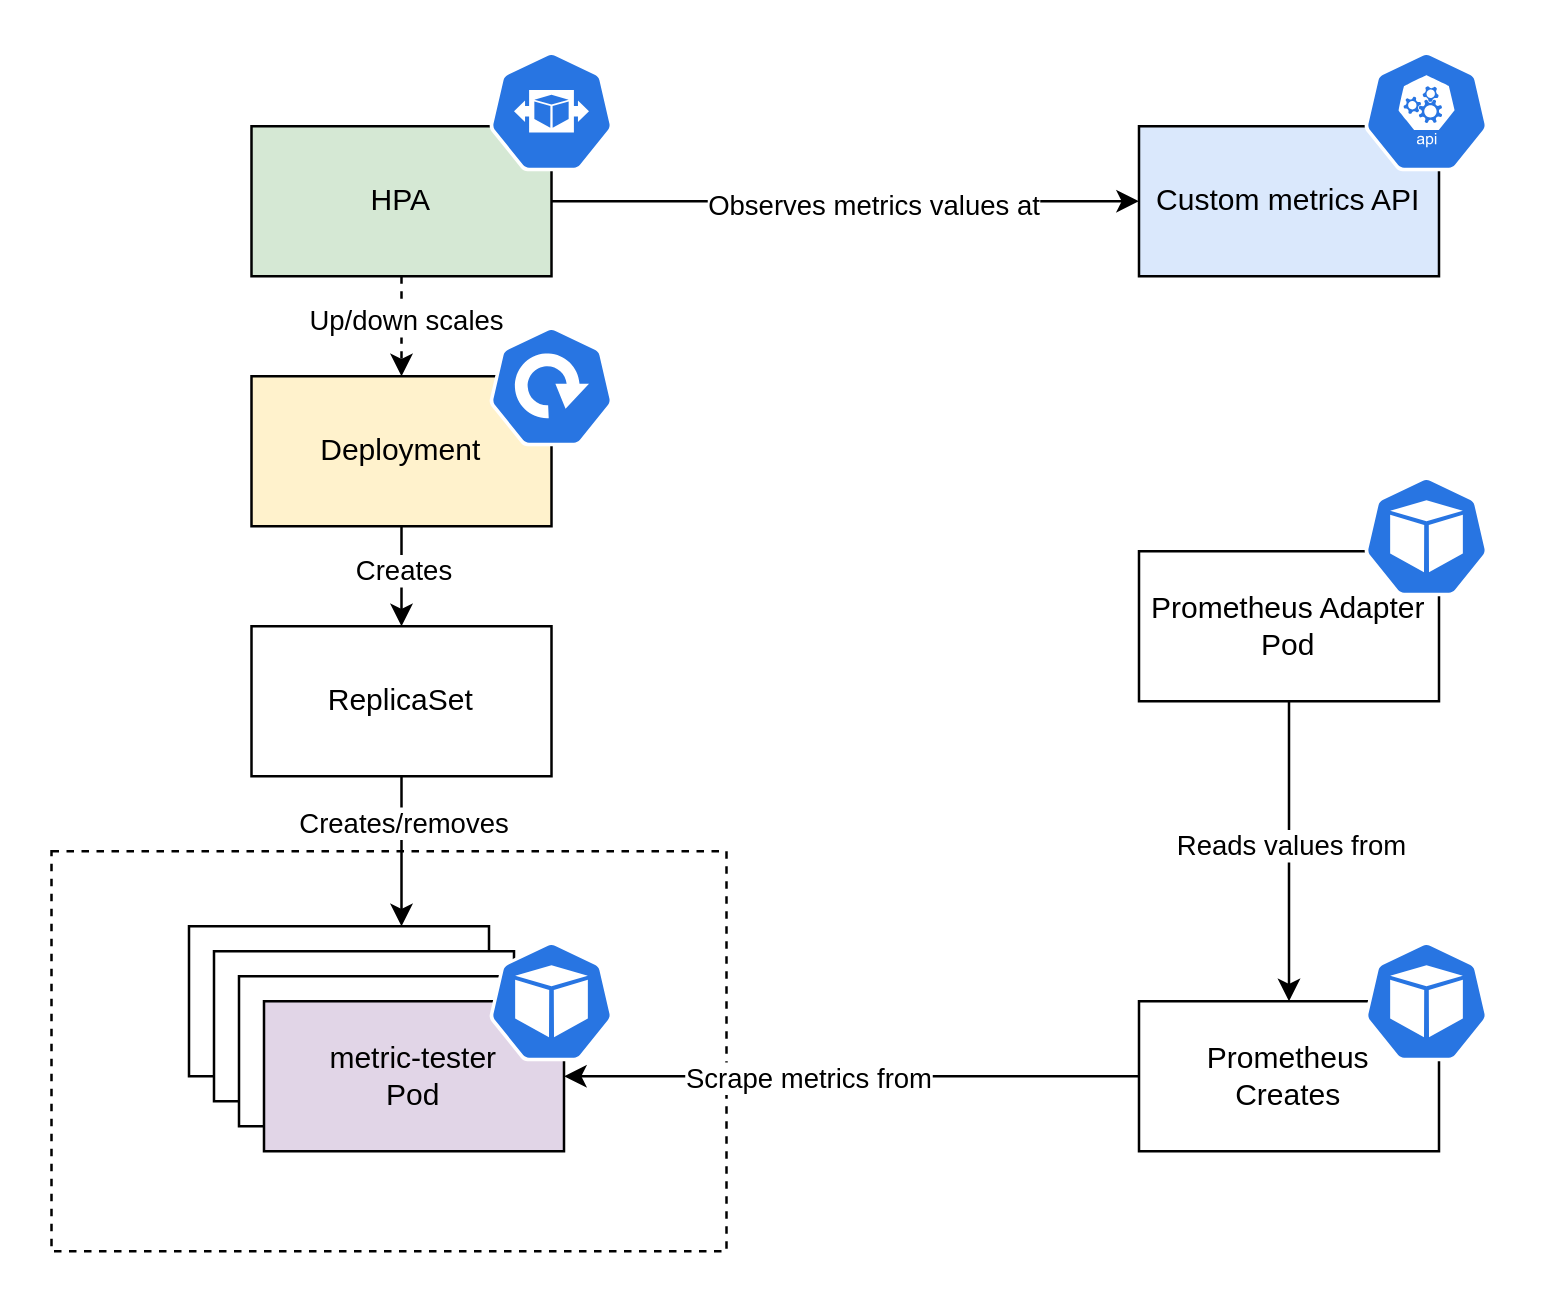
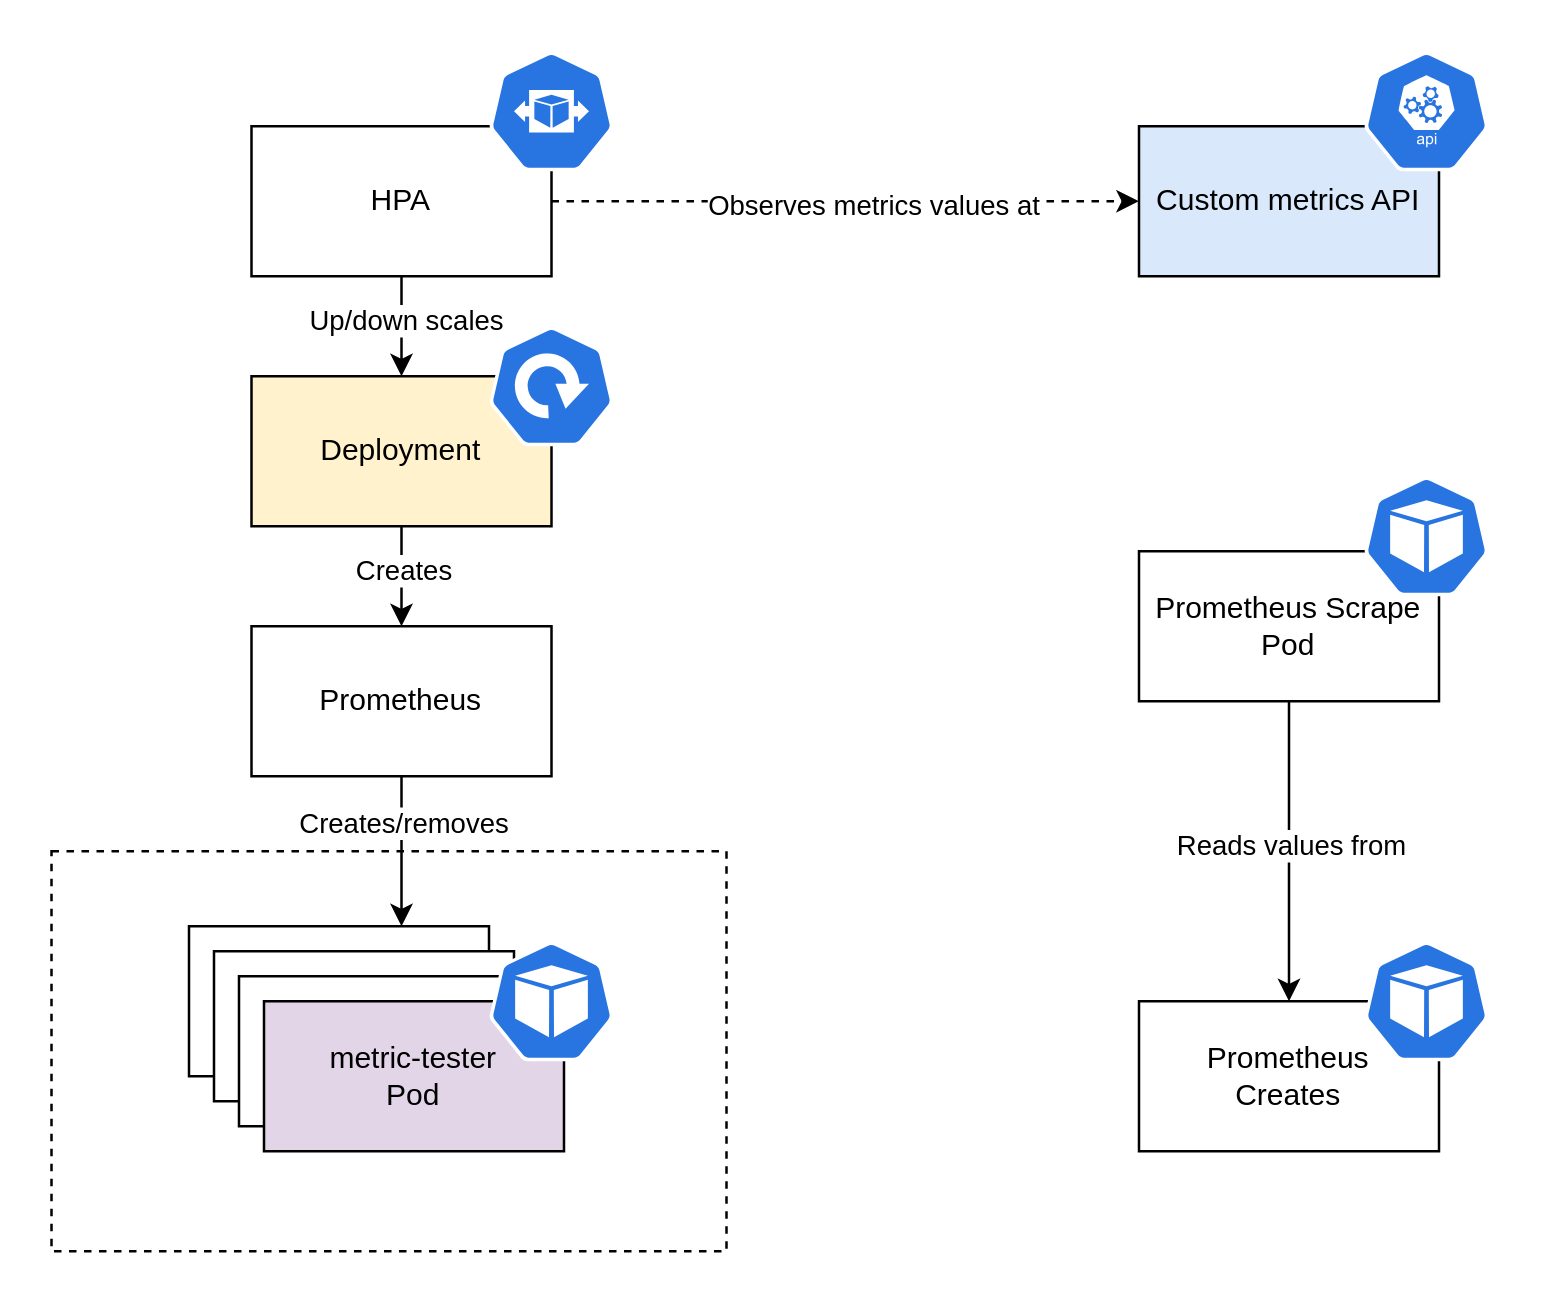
node "HPA": fillcolor #d5e8d4 -> #ffffff
edge "HPA" -> "Custom metrics API": style solid -> dashed
edge "HPA" -> "Deployment": style dashed -> solid
node "Prometheus Adapter Pod": label "Prometheus Adapter Pod" -> "Prometheus Scrape Pod"
node "ReplicaSet": label "ReplicaSet" -> "Prometheus"
edge "Prometheus Creates" -> "metric-tester Pod": removed, label "Scrape metrics from"
